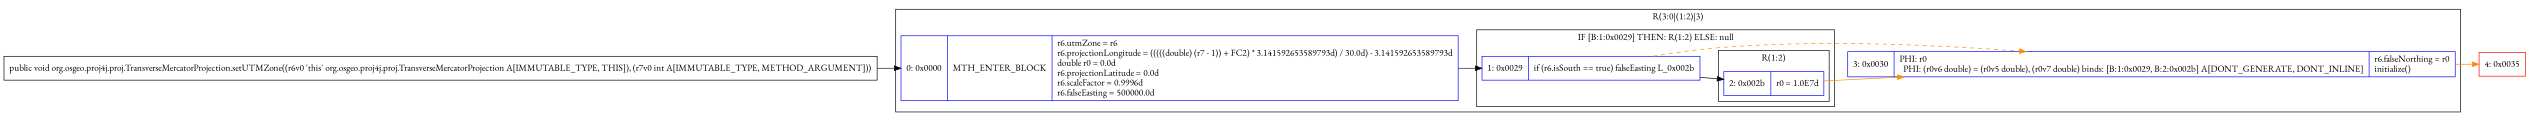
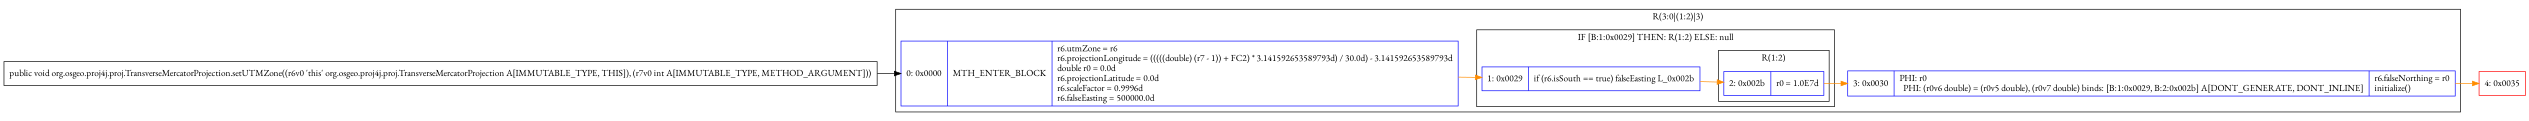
edge "1: 0x0029" -> "3: 0x0030": removed
edge "0: 0x0000" -> "1: 0x0029": color black -> darkorange
edge "1: 0x0029" -> "2: 0x002b": color black -> darkorange
